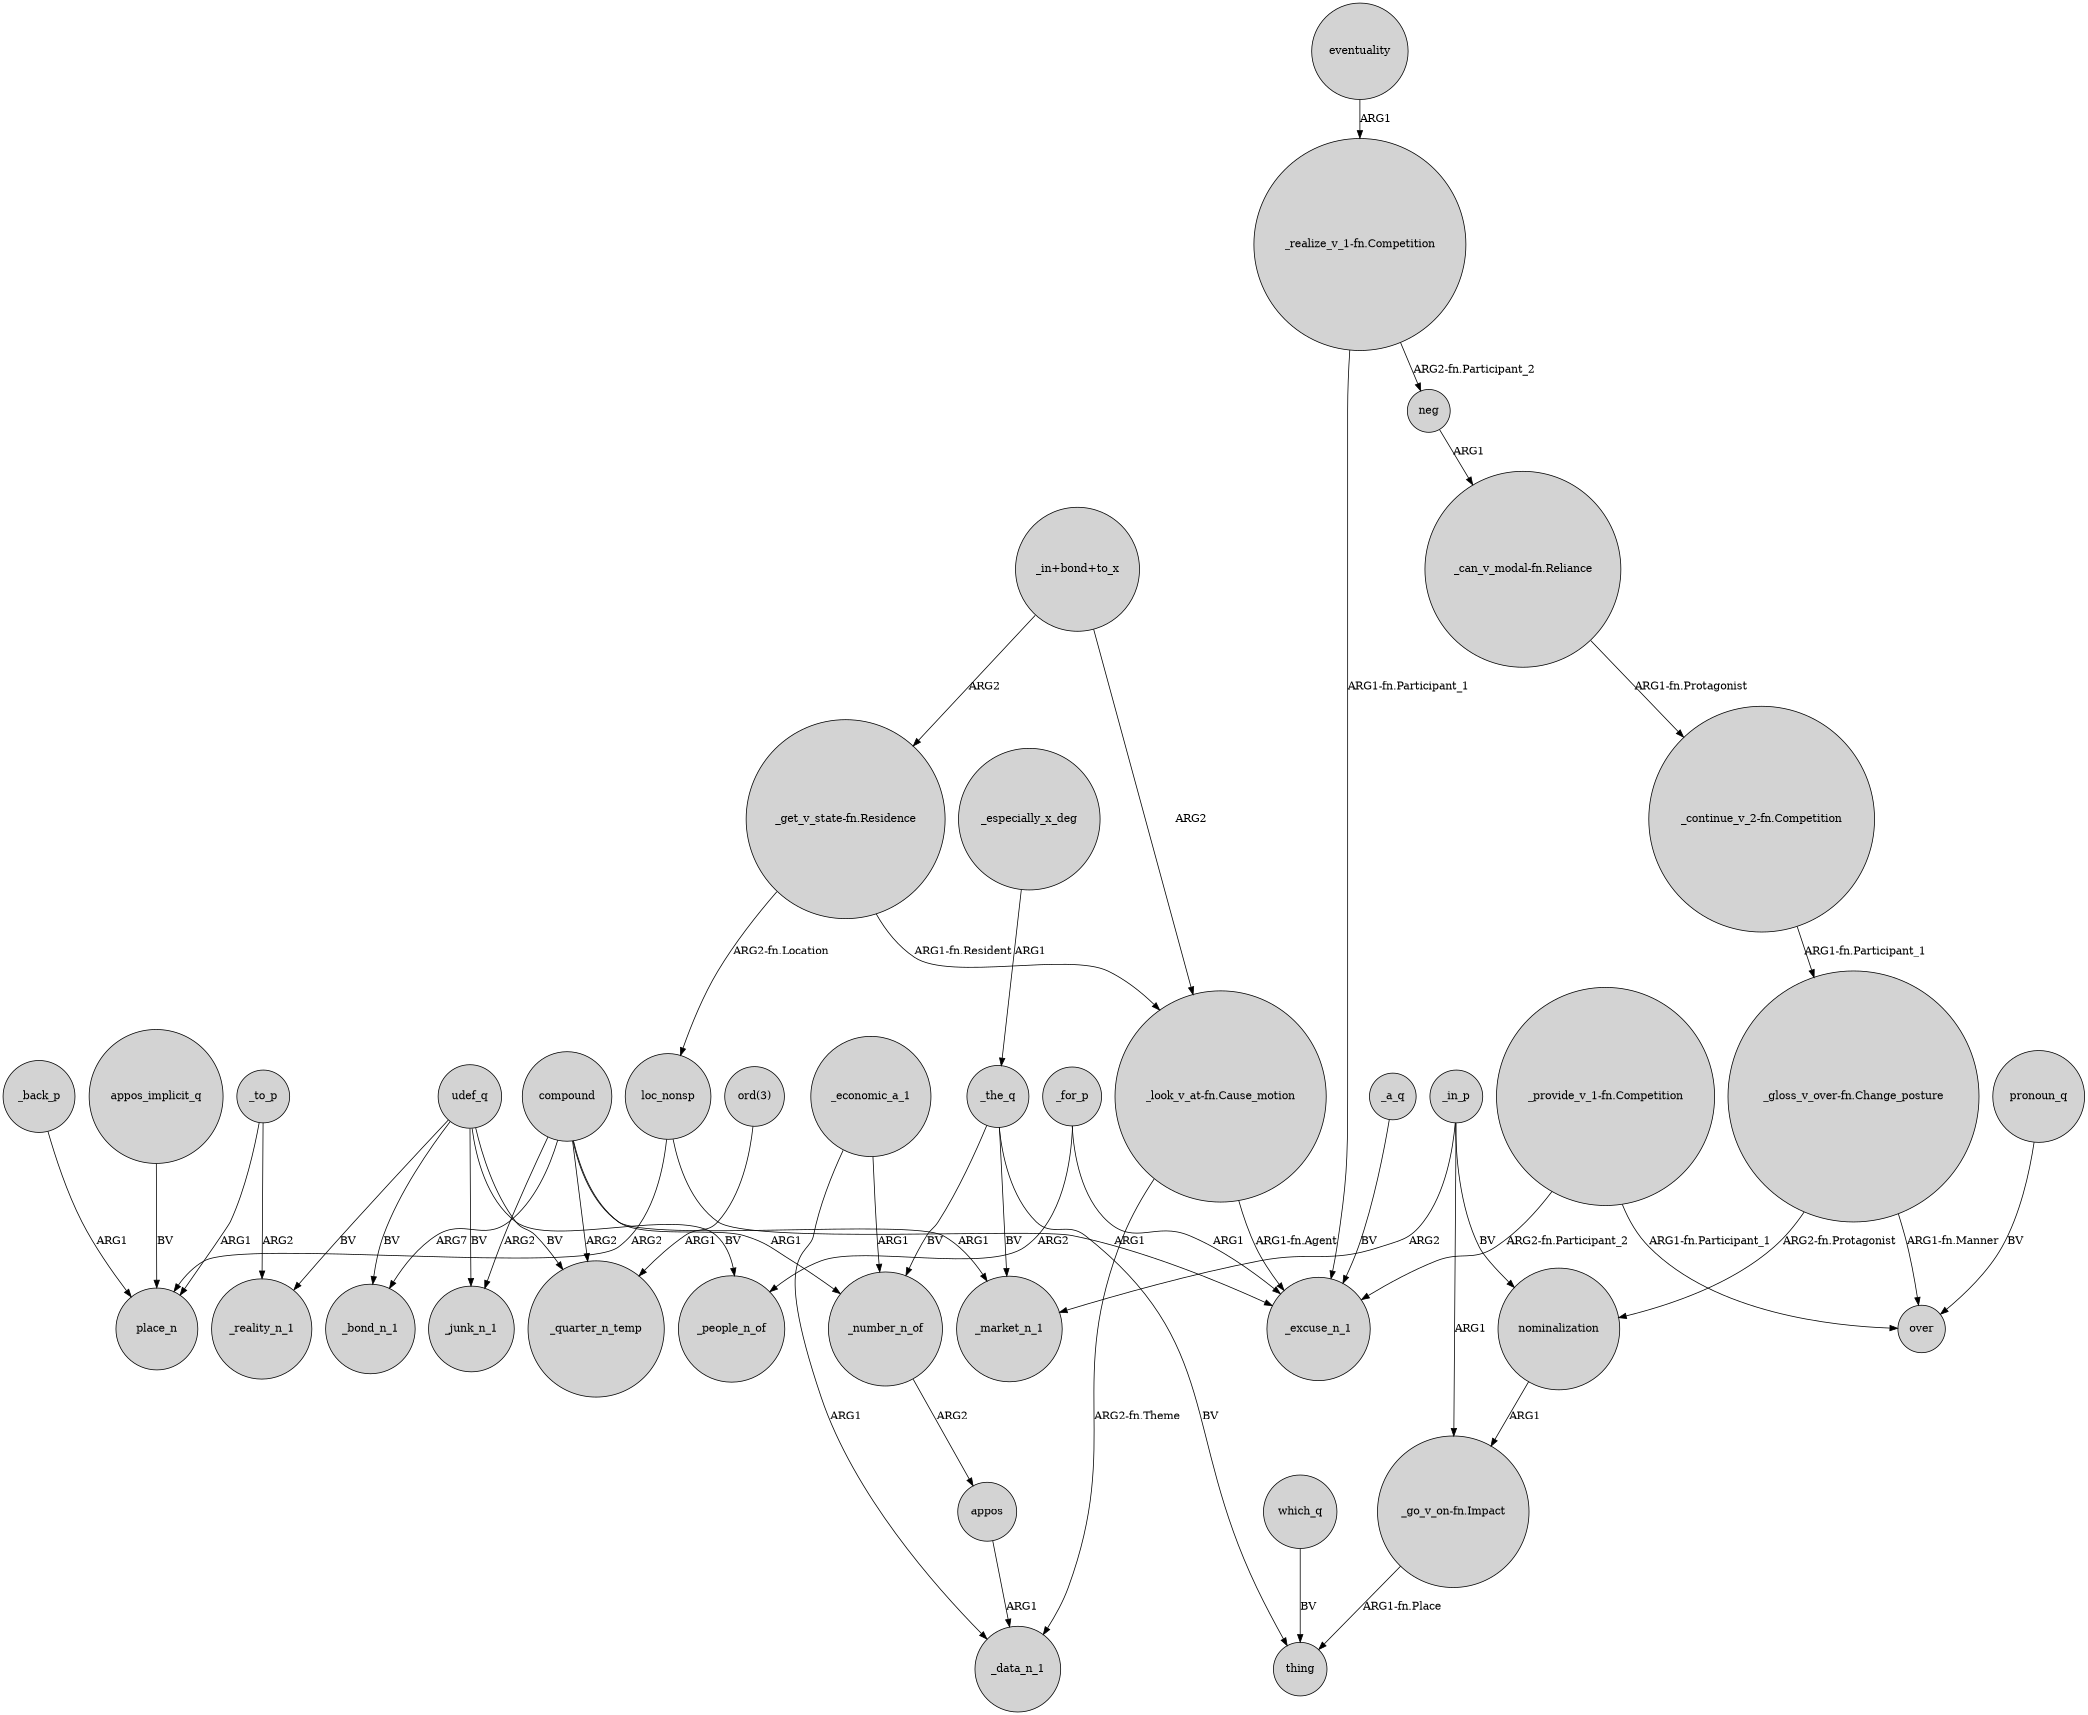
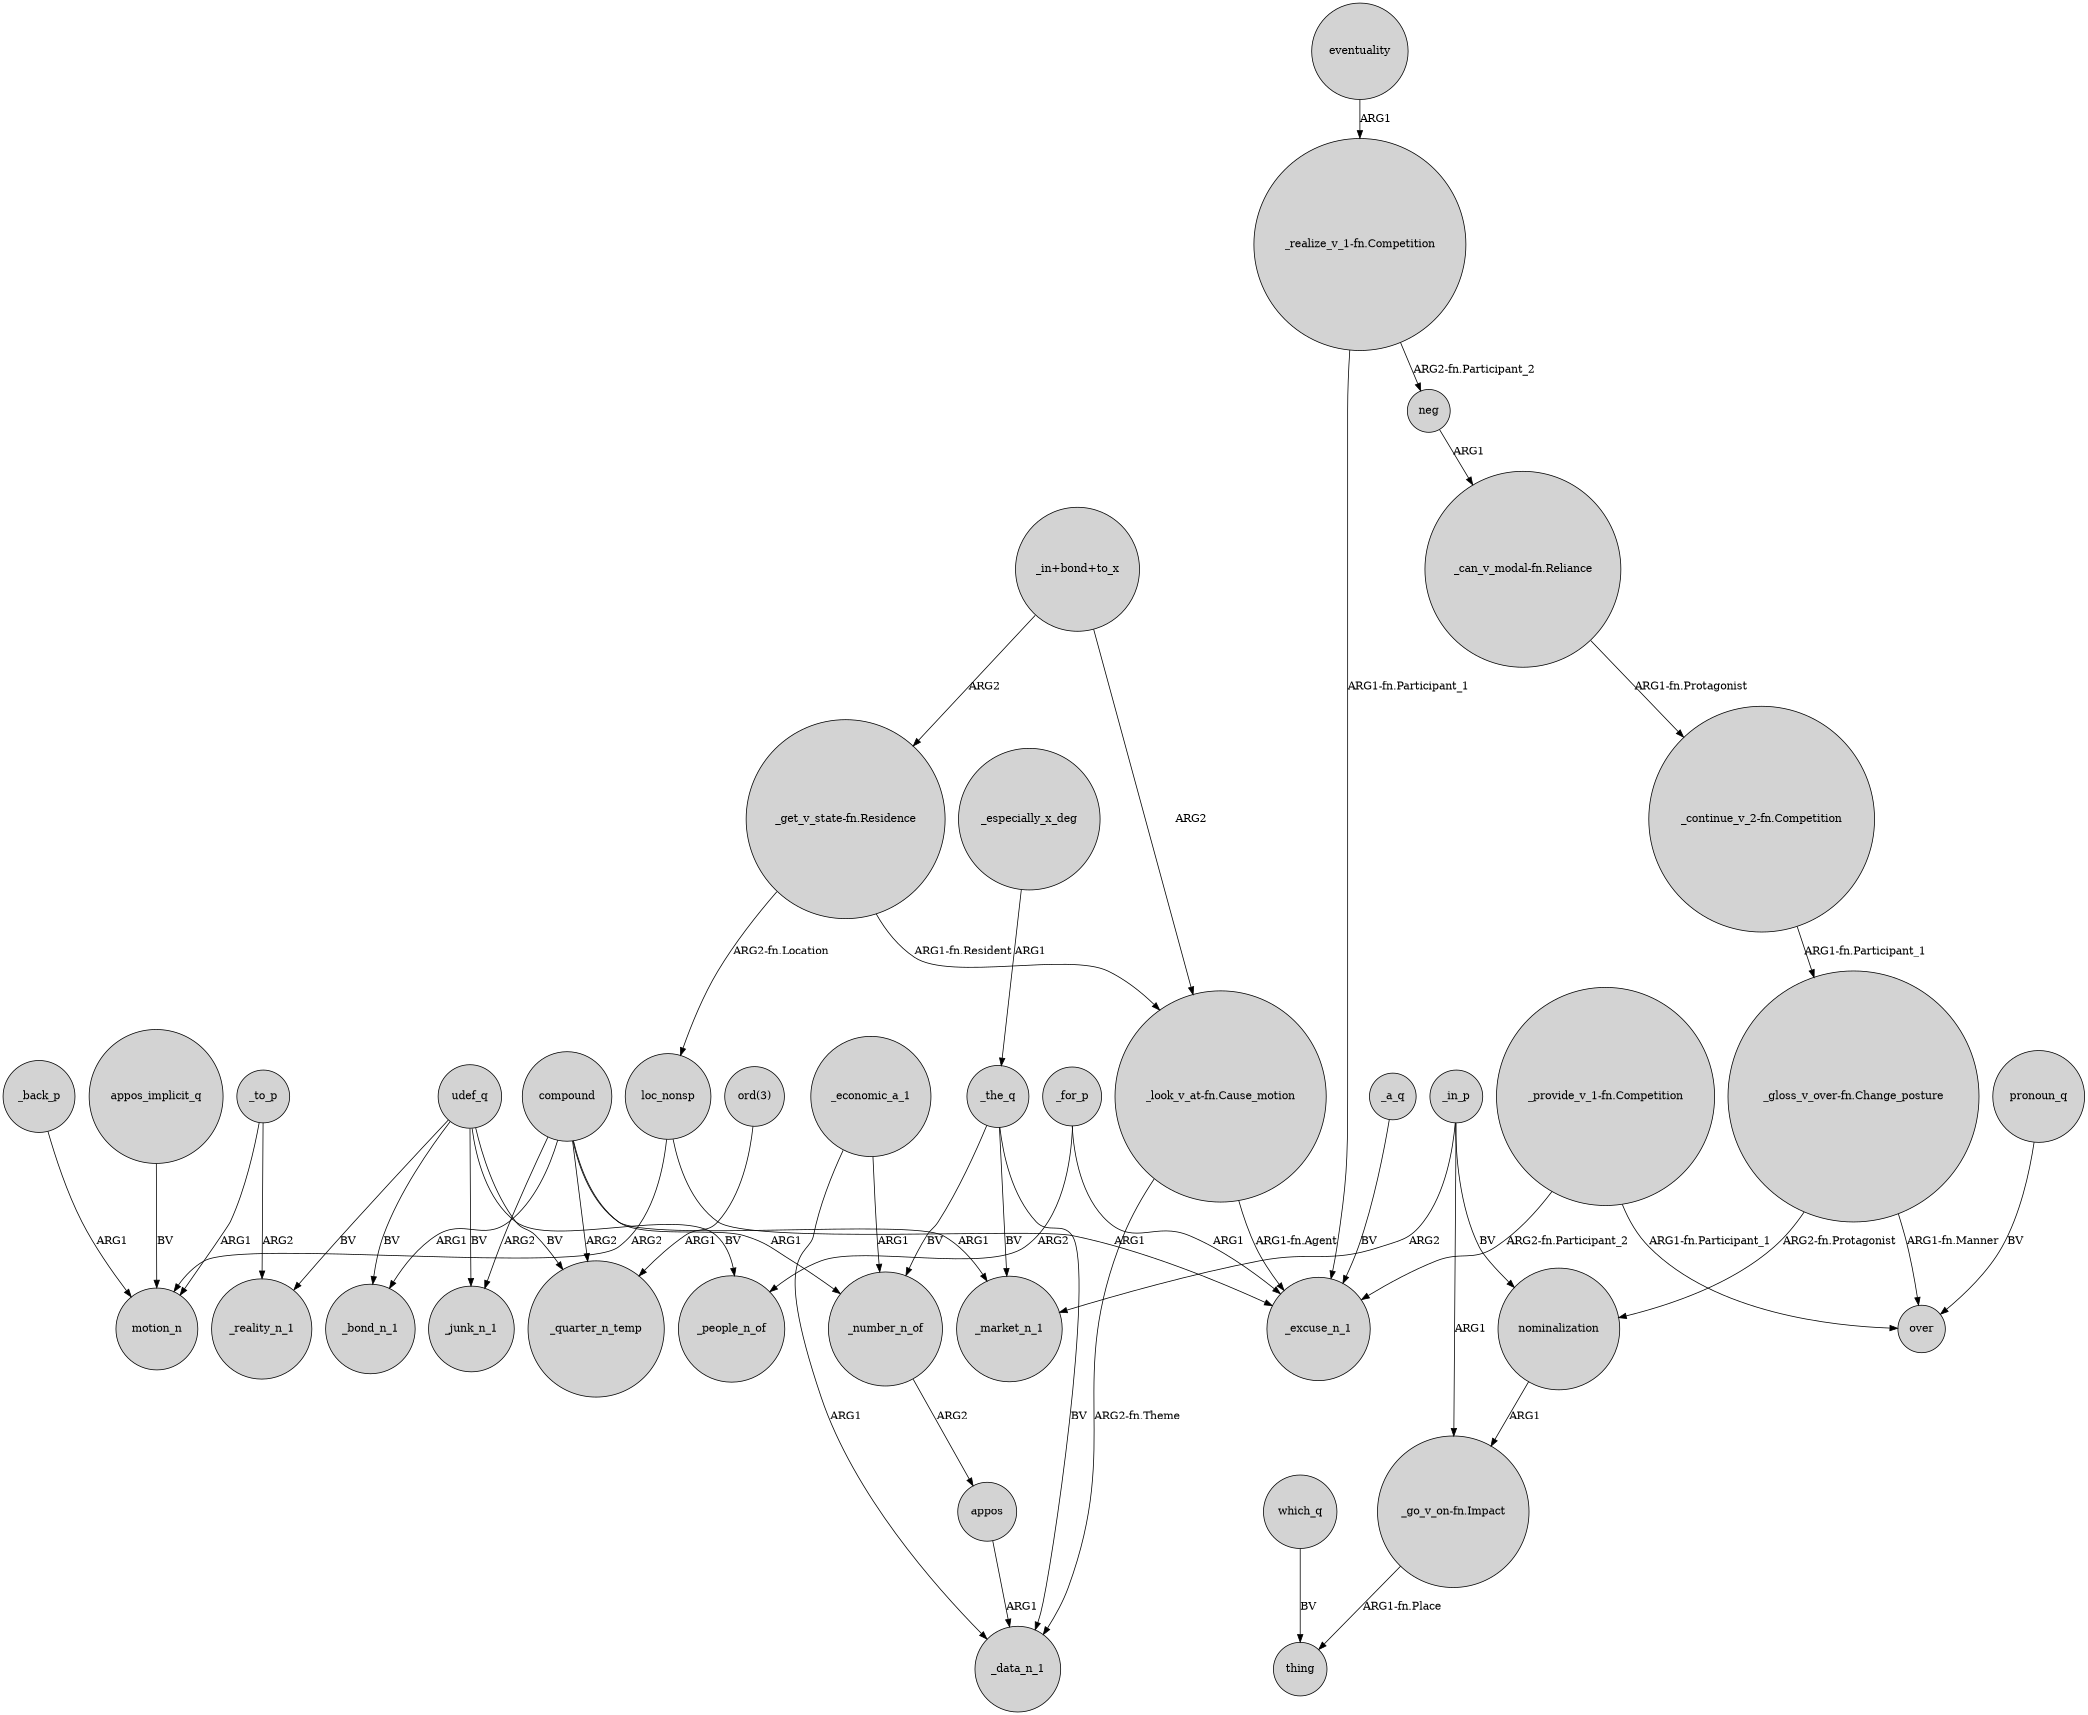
edge "compound" -> "_bond_n_1": label "ARG7" -> "ARG1"
node "place_n": label "place_n" -> "motion_n"
edge "_the_q" -> "thing": now "_the_q" -> "_data_n_1"
